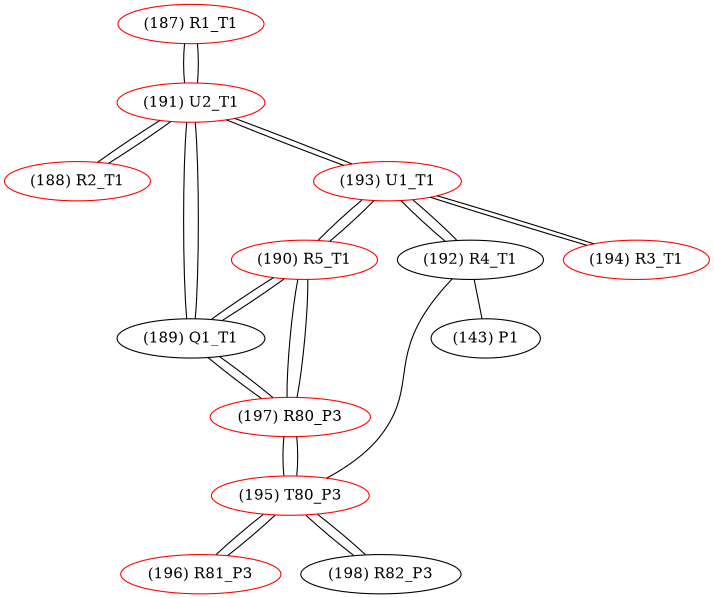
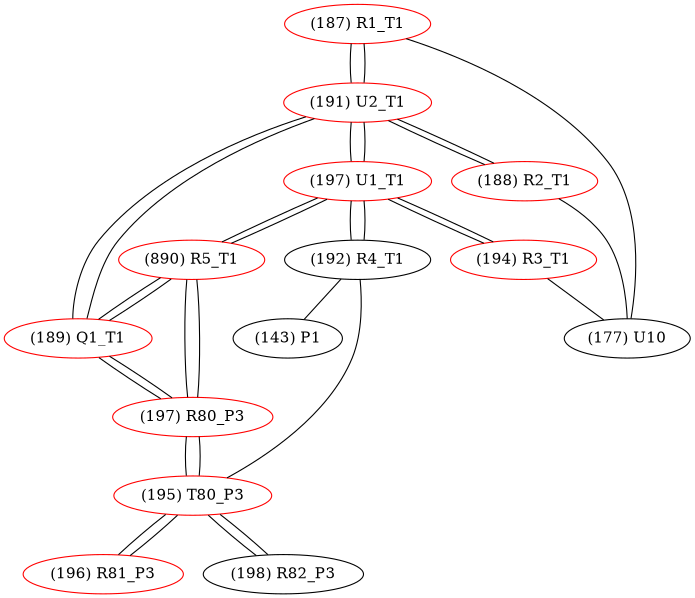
node "(193) U1_T1": label "(193) U1_T1" -> "(197) U1_T1"
node "(190) R5_T1": label "(190) R5_T1" -> "(890) R5_T1"
node "(189) Q1_T1": color black -> red
node "(177) U10": added
